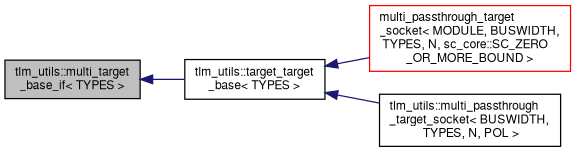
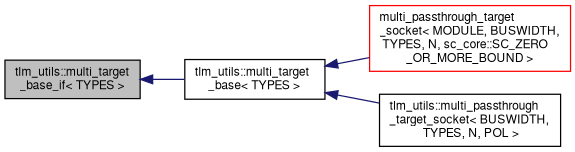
node "tlm_utils::target_target _base< TYPES >": label "tlm_utils::target_target _base< TYPES >" -> "tlm_utils::multi_target _base< TYPES >"
